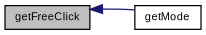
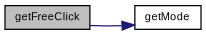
edge "getMode" -> "getFreeClick": reversed
